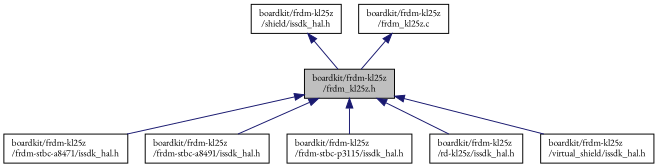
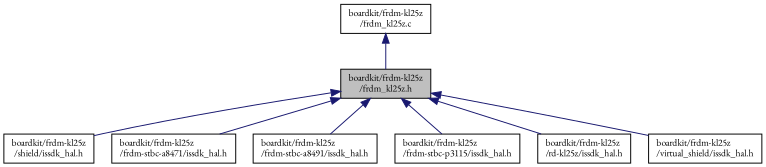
edge "boardkit/frdm-kl25z /frdm_kl25z.h" -> "boardkit/frdm-kl25z /shield/issdk_hal.h": reversed
